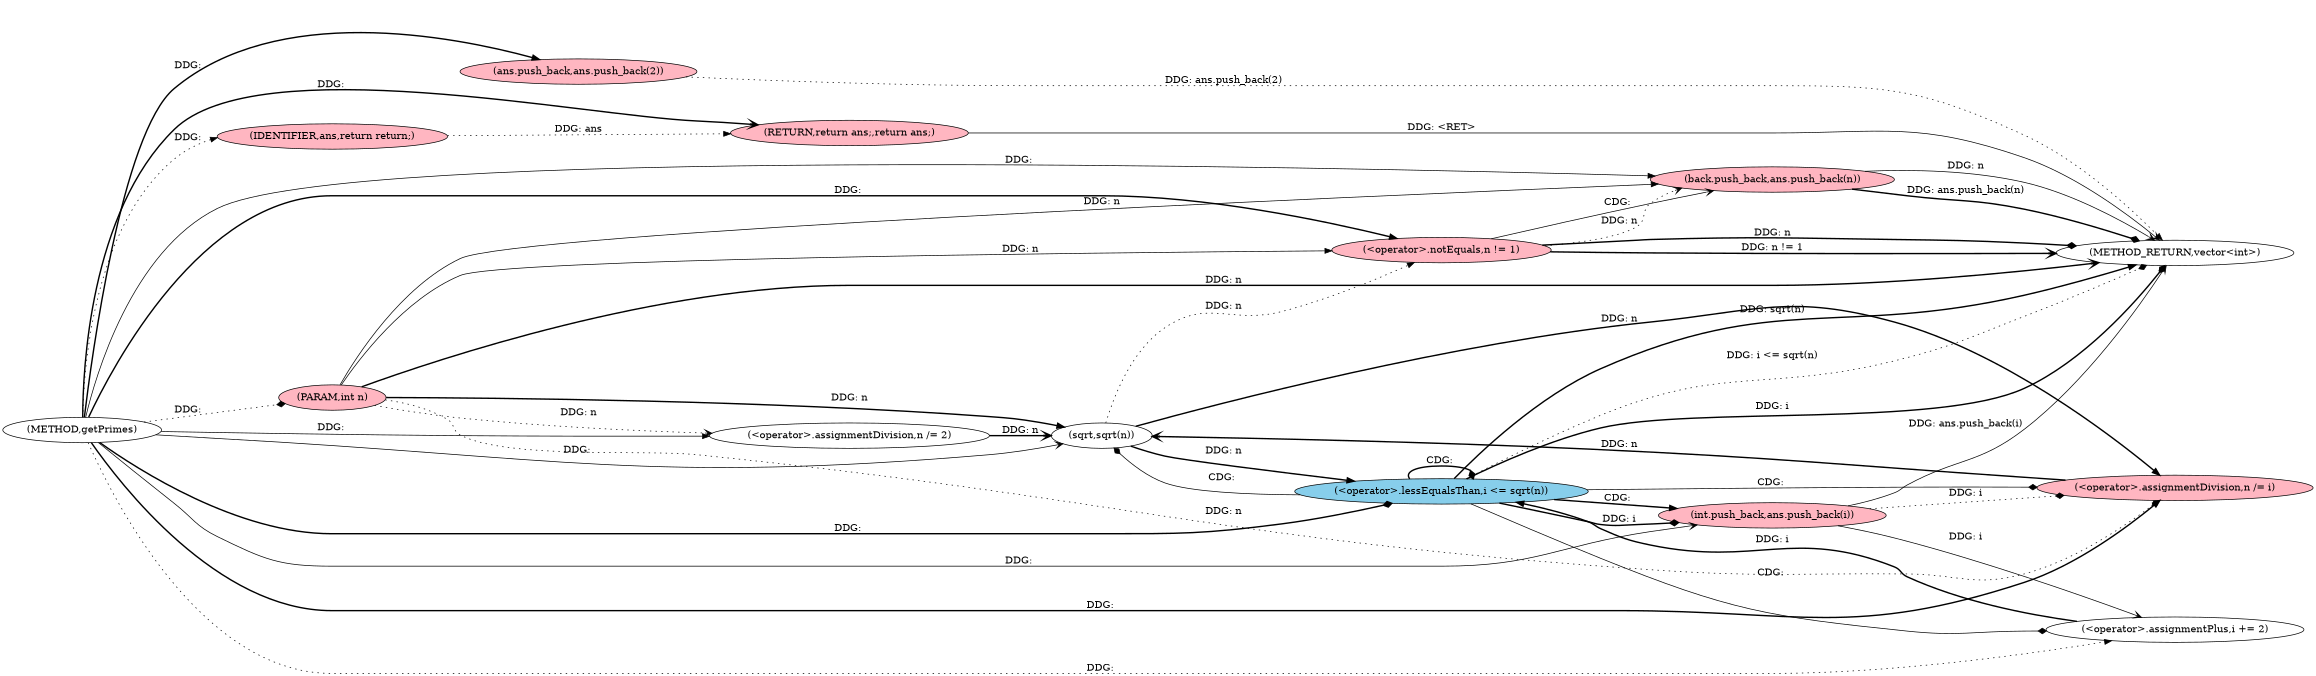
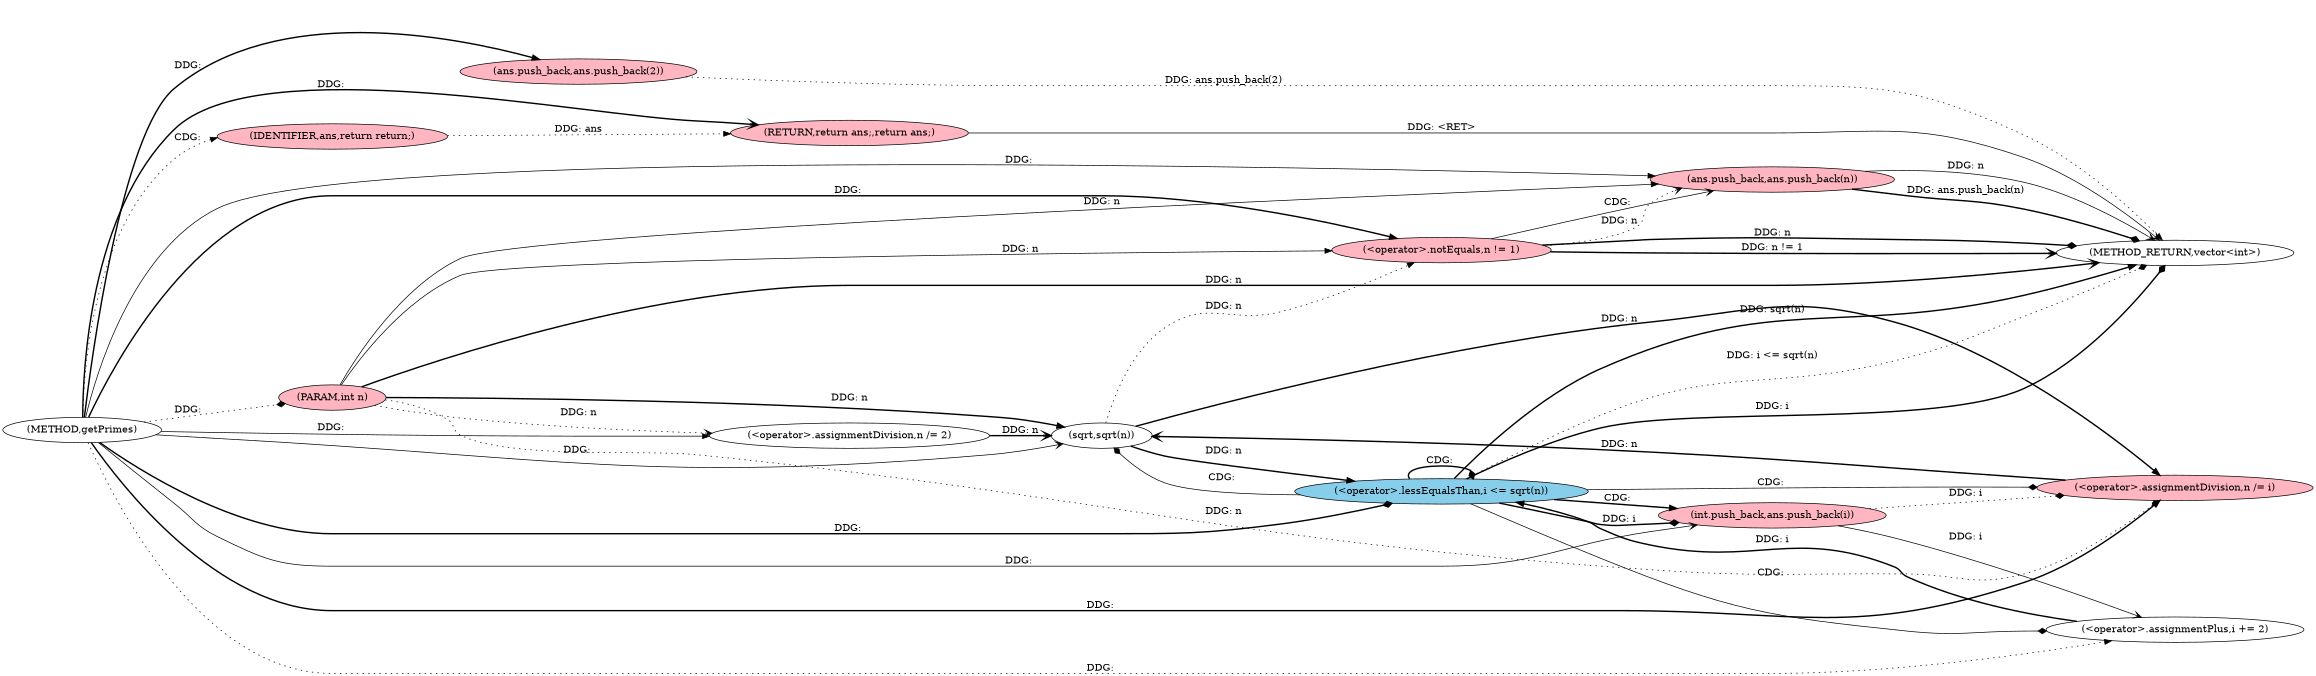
edge "(METHOD,getPrimes)" -> "(IDENTIFIER,ans,return return;)": label "DDG: " -> "CDG: "
node "(back.push_back,ans.push_back(n))": label "(back.push_back,ans.push_back(n))" -> "(ans.push_back,ans.push_back(n))"
edge "(int.push_back,ans.push_back(i))" -> "(METHOD_RETURN,vector<int>)": removed, label "DDG: ans.push_back(i)"
